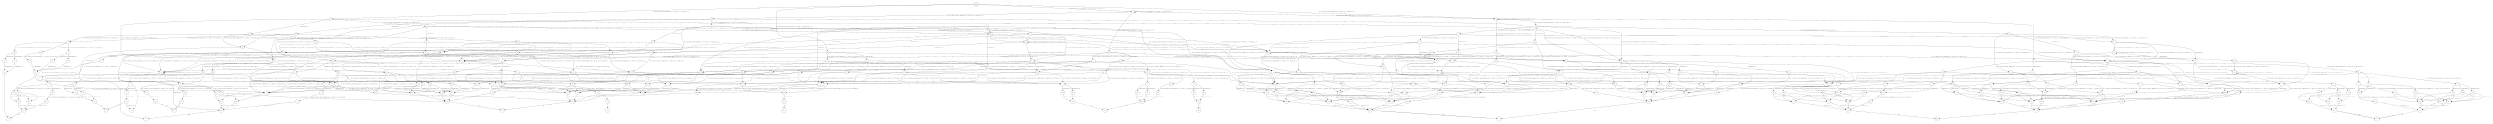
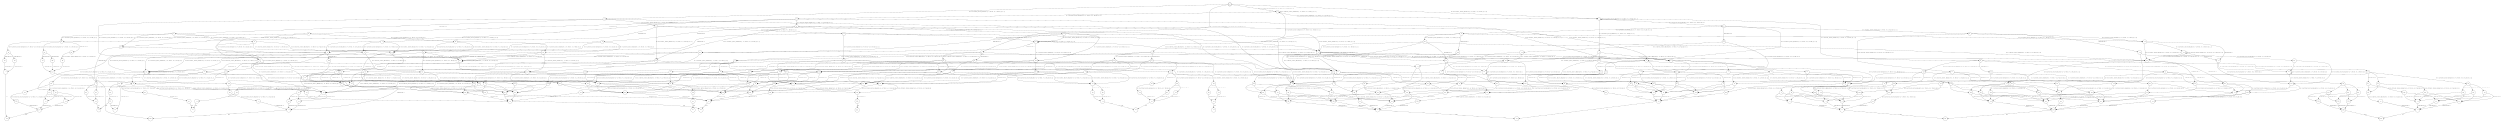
edge "69" -> "25": reversed
